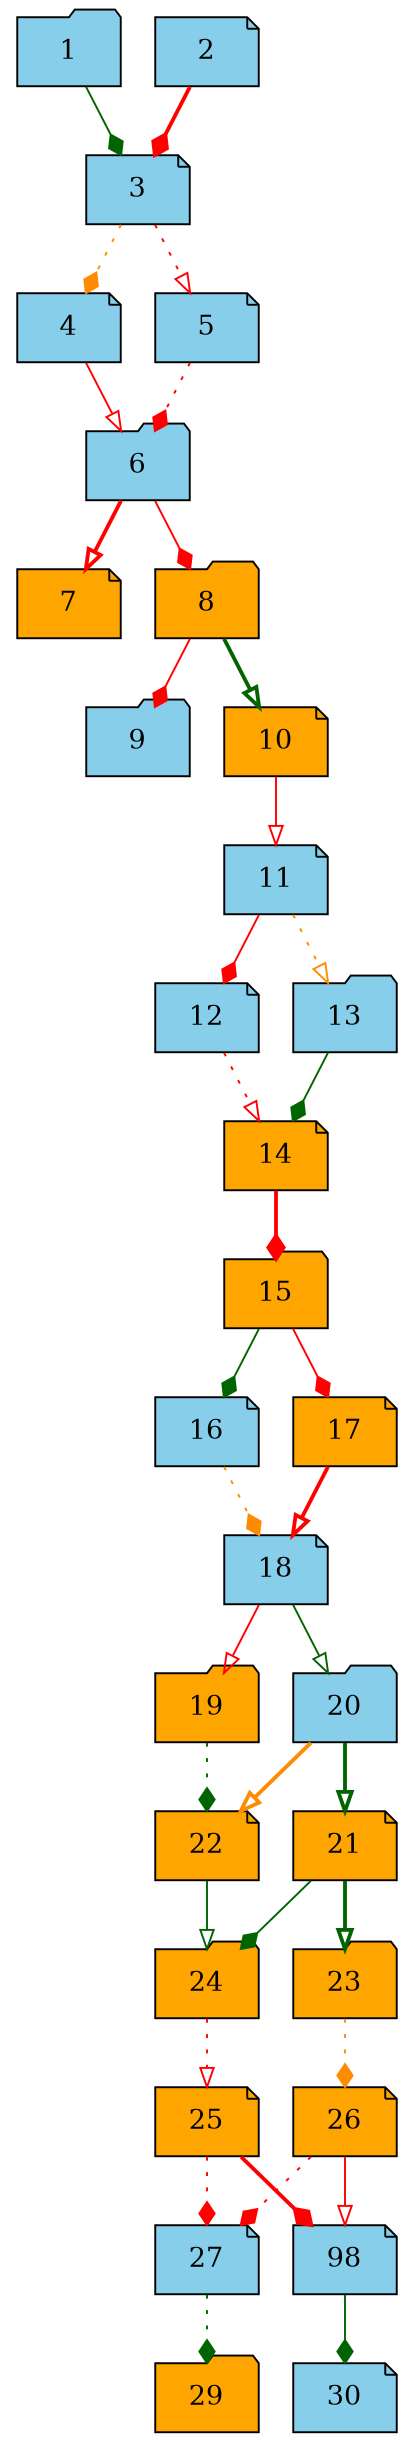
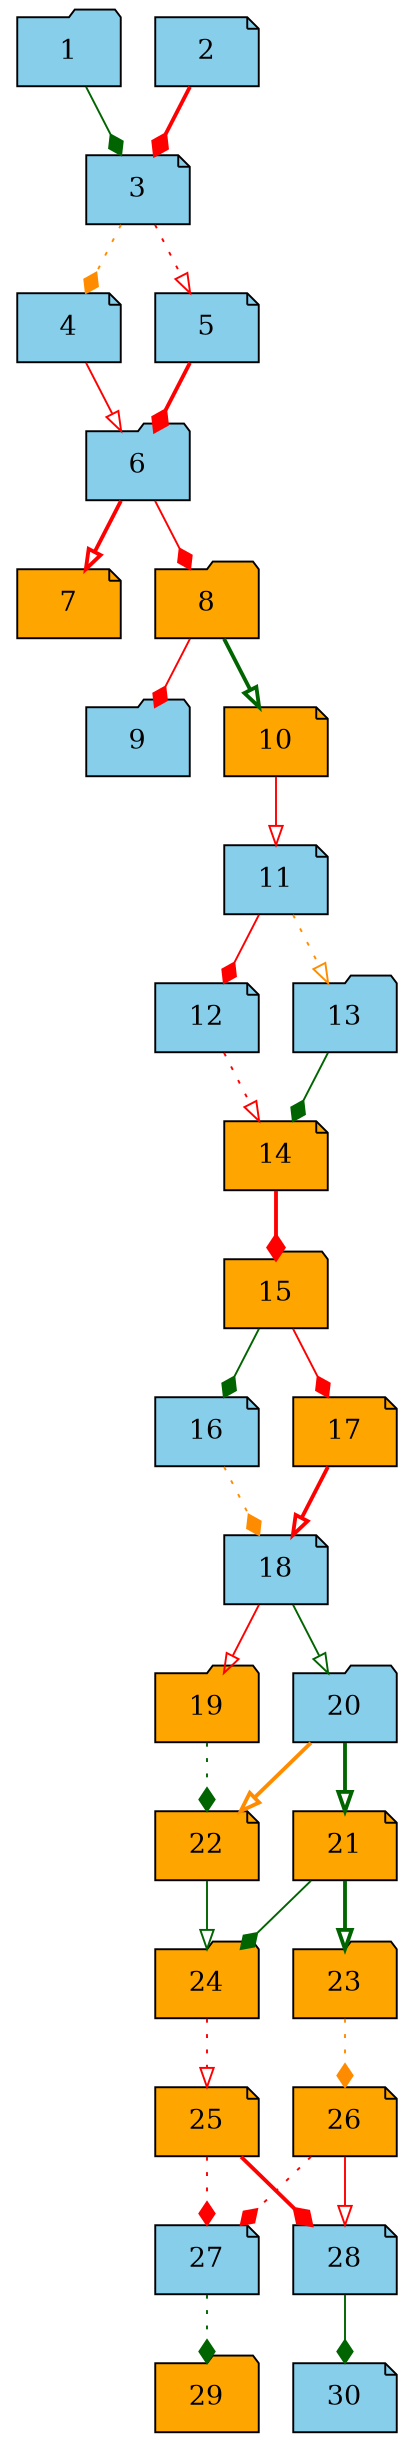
edge "5" -> "6": style dotted -> bold
node "98": label "98" -> "28"
